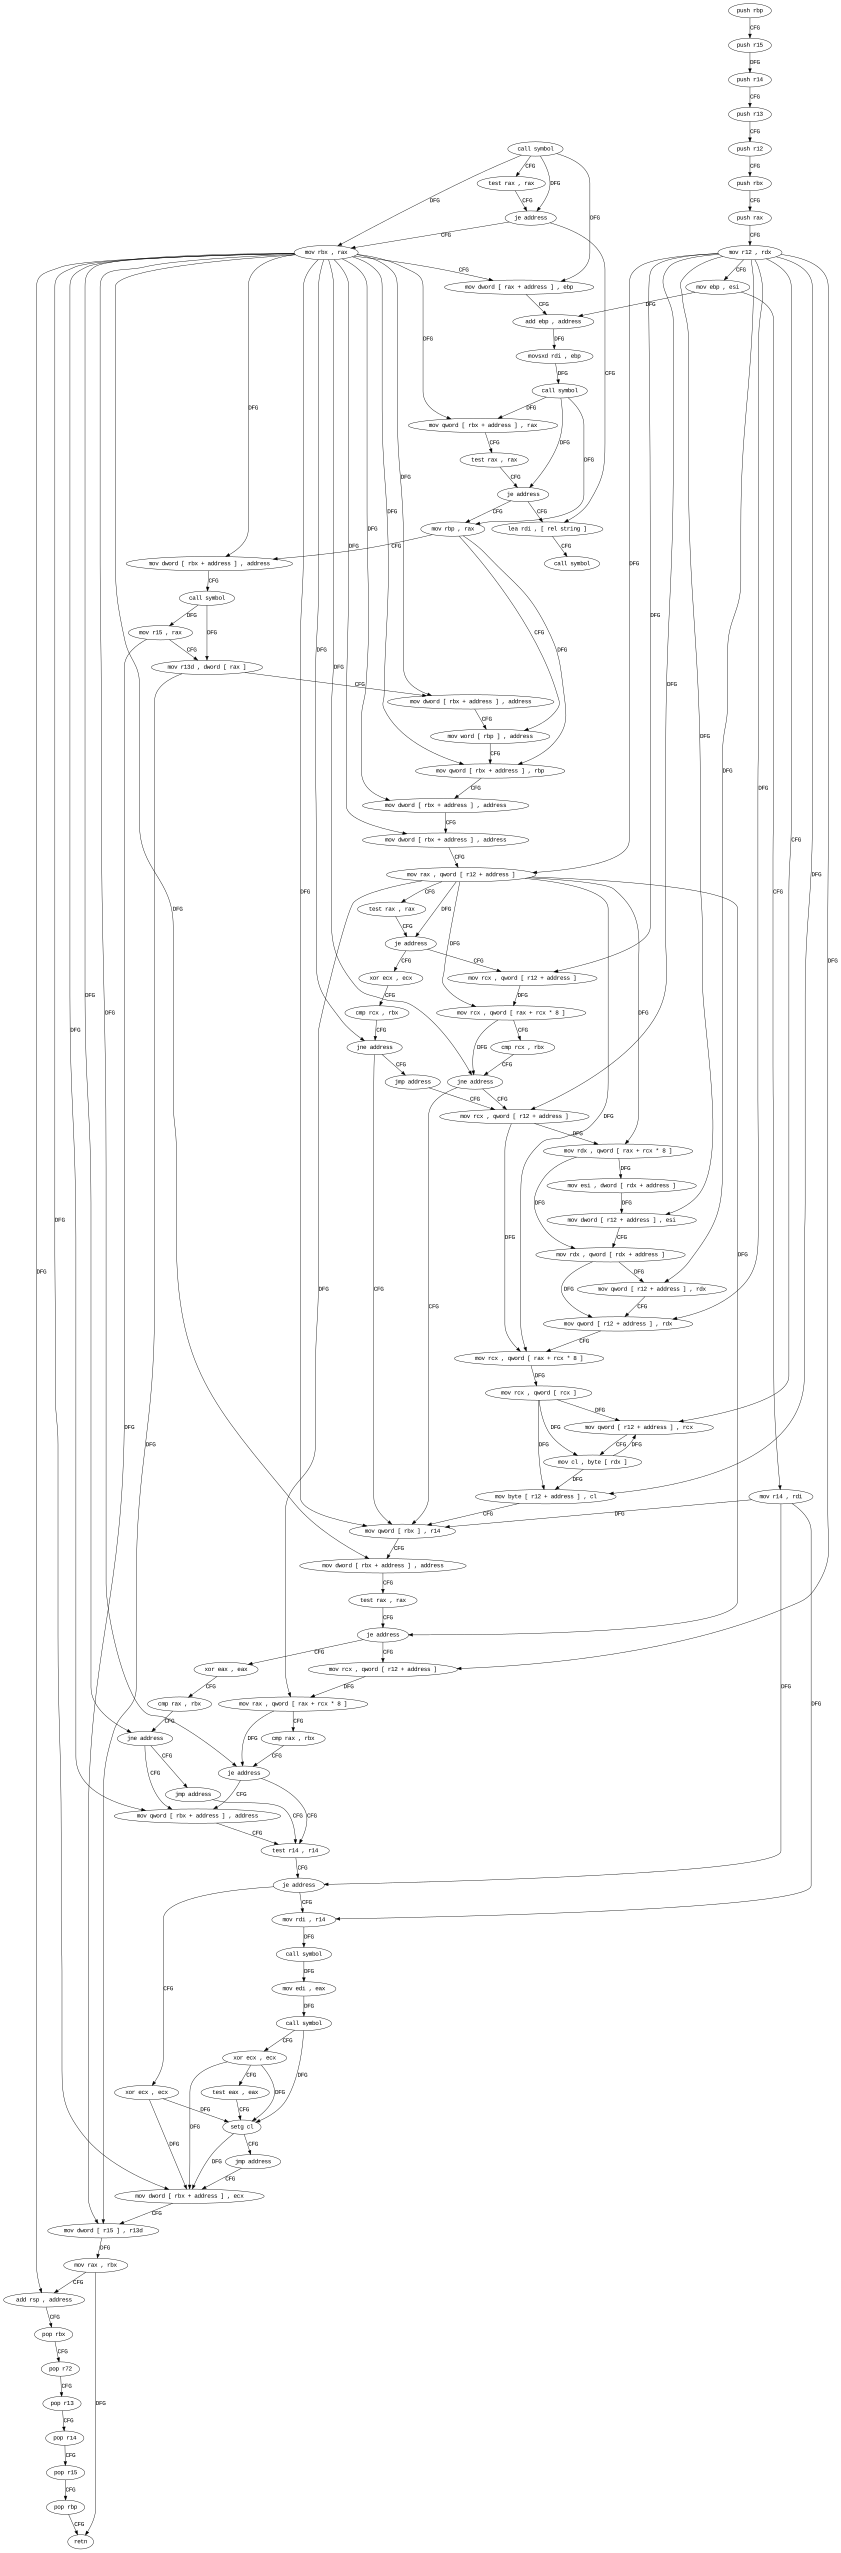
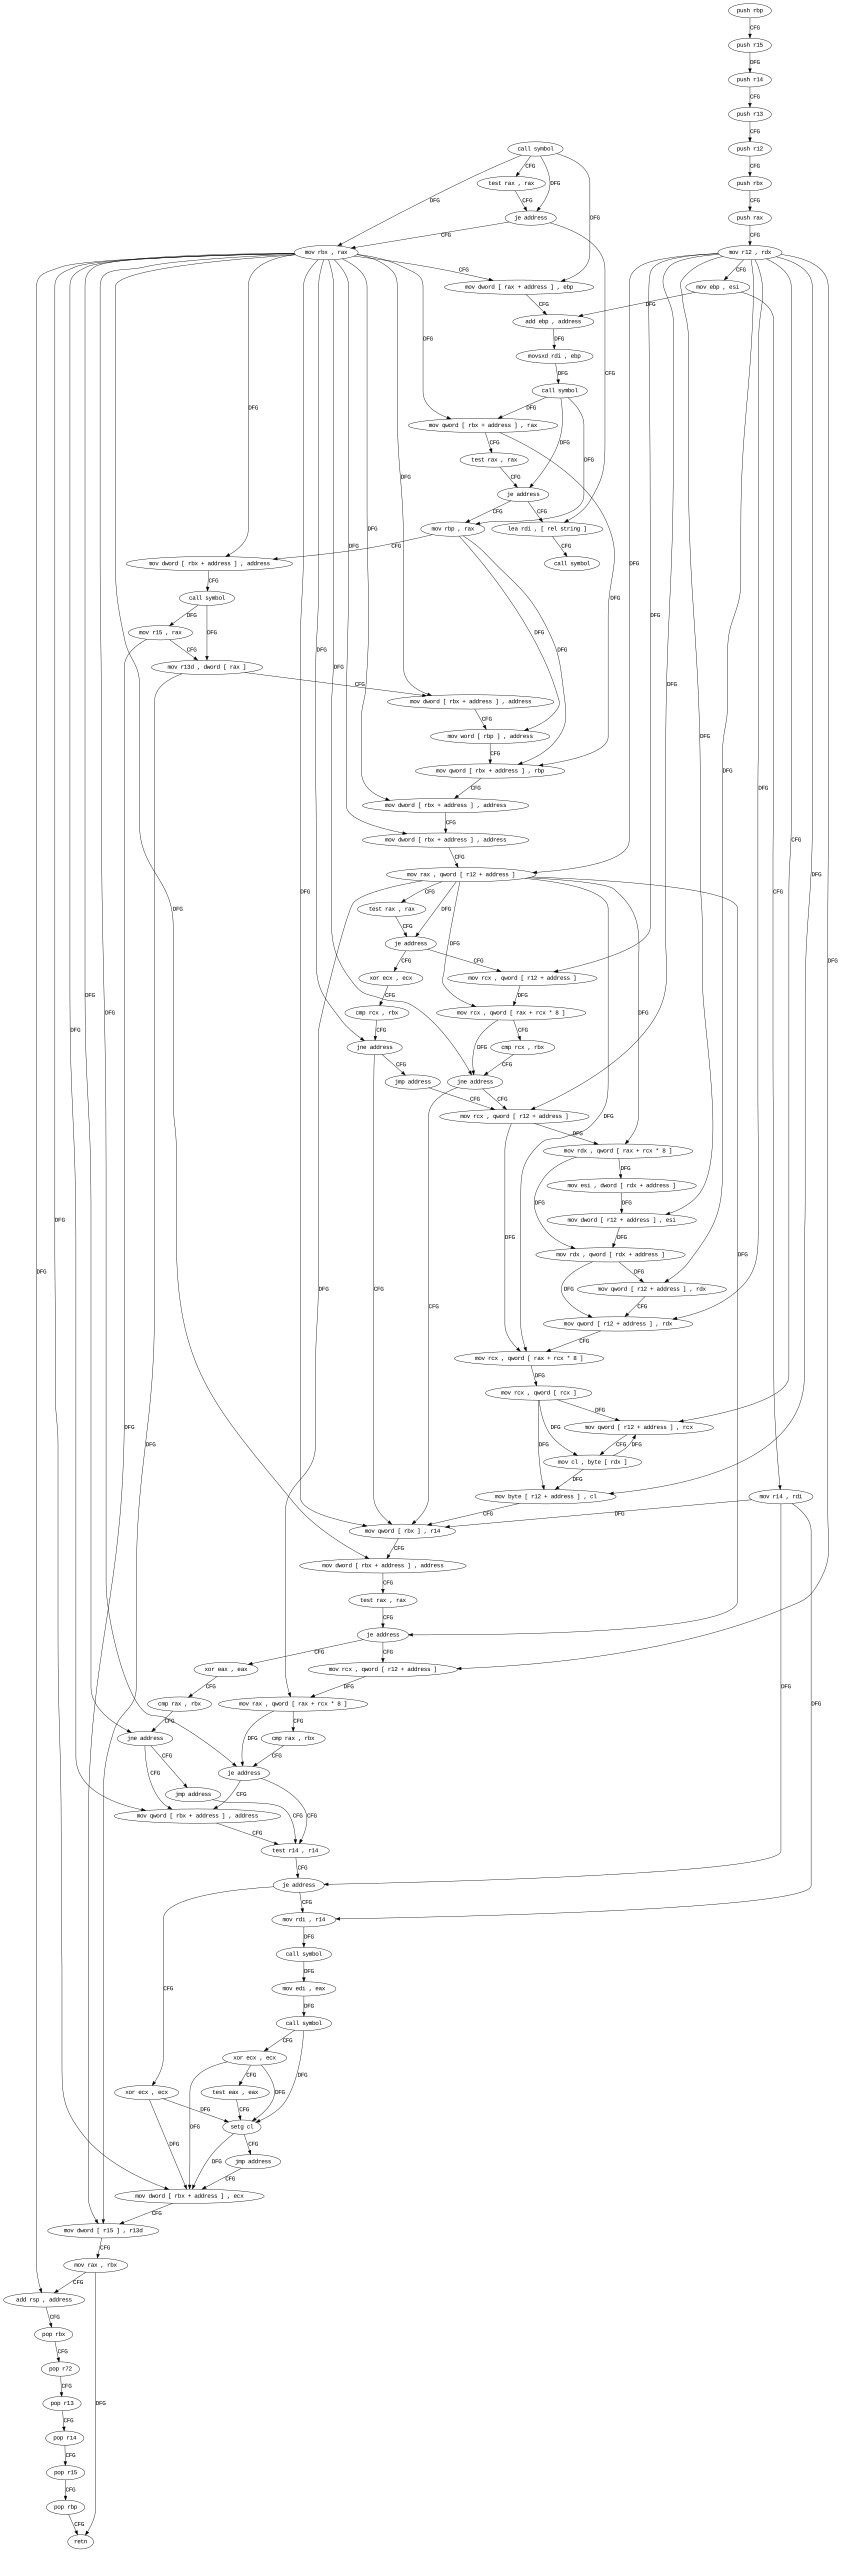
edge "mov rbx , rax" -> "mov qword [ rbx + address ] , rbp": now "mov qword [ rbx + address ] , rax" -> "mov qword [ rbx + address ] , rbp"
edge "mov rbp , rax" -> "mov word [ rbp ] , address": label "CFG" -> "DFG"
edge "mov dword [ r12 + address ] , esi" -> "mov rdx , qword [ rdx + address ]": label "CFG" -> "DFG"
edge "mov dword [ r15 ] , r13d" -> "mov rax , rbx": label "DFG" -> "CFG"
